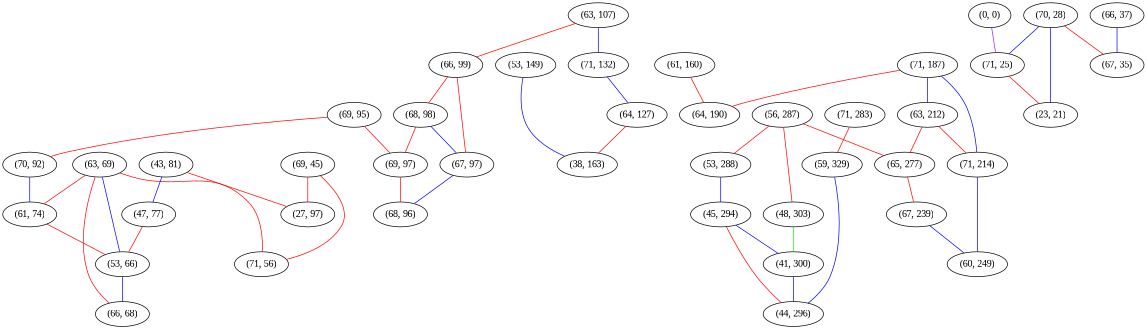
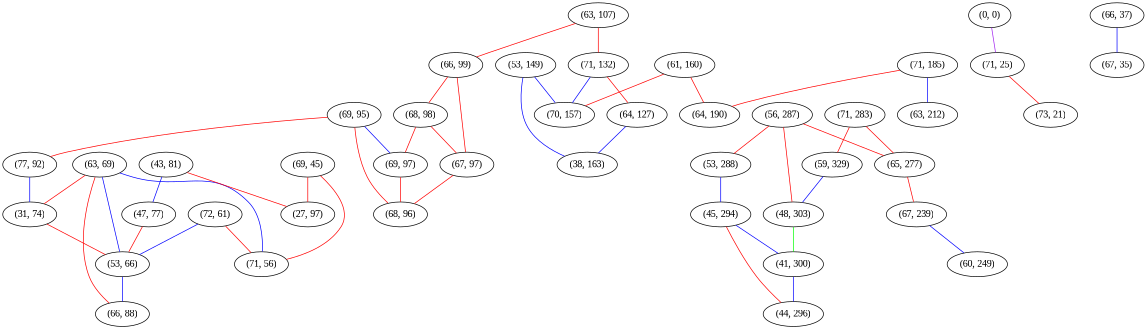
node "(70, 28)": removed
edge "(63, 107)" -- "(71, 132)": color blue -> red
node "(71, 187)": label "(71, 187)" -> "(71, 185)"
edge "(71, 132)" -- "(64, 127)": color blue -> red
node "(70, 157)": added
node "(23, 21)": label "(23, 21)" -> "(73, 21)"
edge "(69, 95)" -- "(69, 97)": color red -> blue
edge "(68, 98)" -- "(67, 97)": color blue -> red
edge "(64, 127)" -- "(38, 163)": color red -> blue
edge "(63, 212)" -- "(65, 277)": now "(71, 283)" -- "(65, 277)"
node "(70, 92)": label "(70, 92)" -> "(77, 92)"
node "(71, 214)": removed
edge "(69, 95)" -- "(68, 96)": added
edge "(63, 69)" -- "(71, 56)": color red -> blue
edge "(67, 97)" -- "(68, 96)": color blue -> red
node "(61, 74)": label "(61, 74)" -> "(31, 74)"
node "(72, 61)": added
edge "(59, 329)" -- "(44, 296)": now "(59, 329)" -- "(48, 303)"
node "(66, 68)": label "(66, 68)" -> "(66, 88)"
